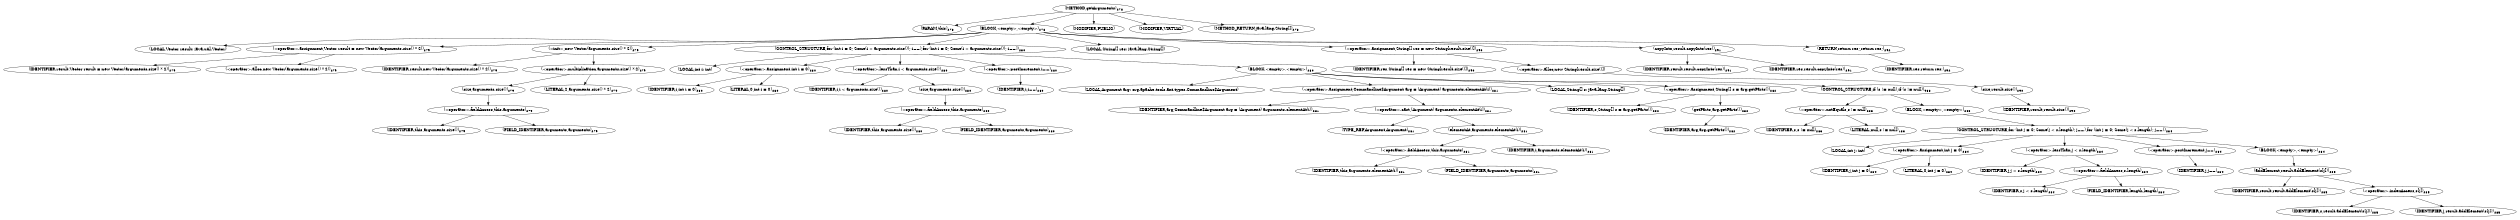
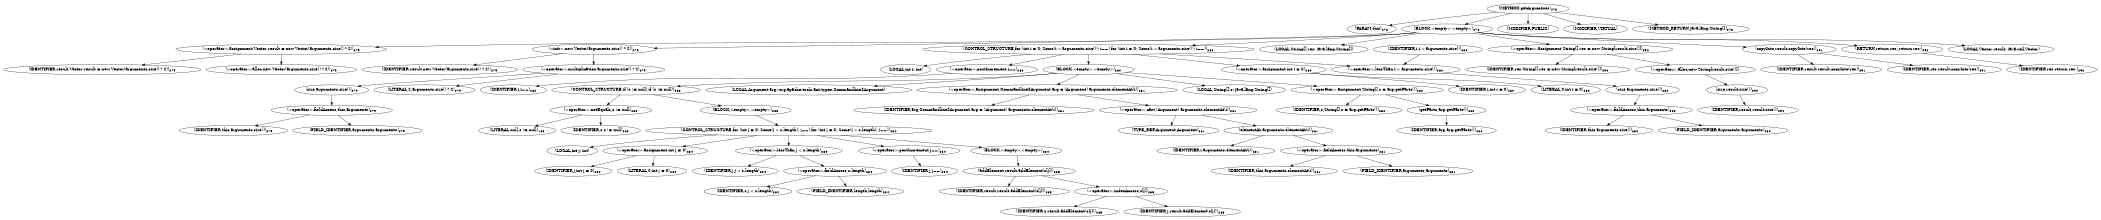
edge "(<operator>.lessThan,i < arguments.size())" -> "(IDENTIFIER,i,i < arguments.size())": reversed
